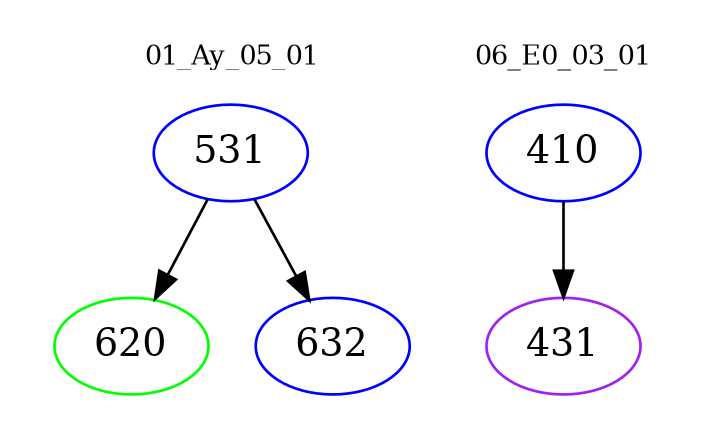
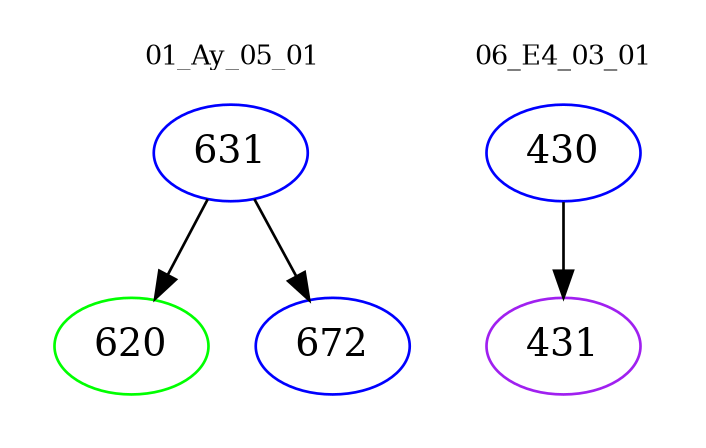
cluster "06_E0_03_01": label "06_E0_03_01" -> "06_E4_03_01"
node "531": label "531" -> "631"
node "410": label "410" -> "430"
node "632": label "632" -> "672"
